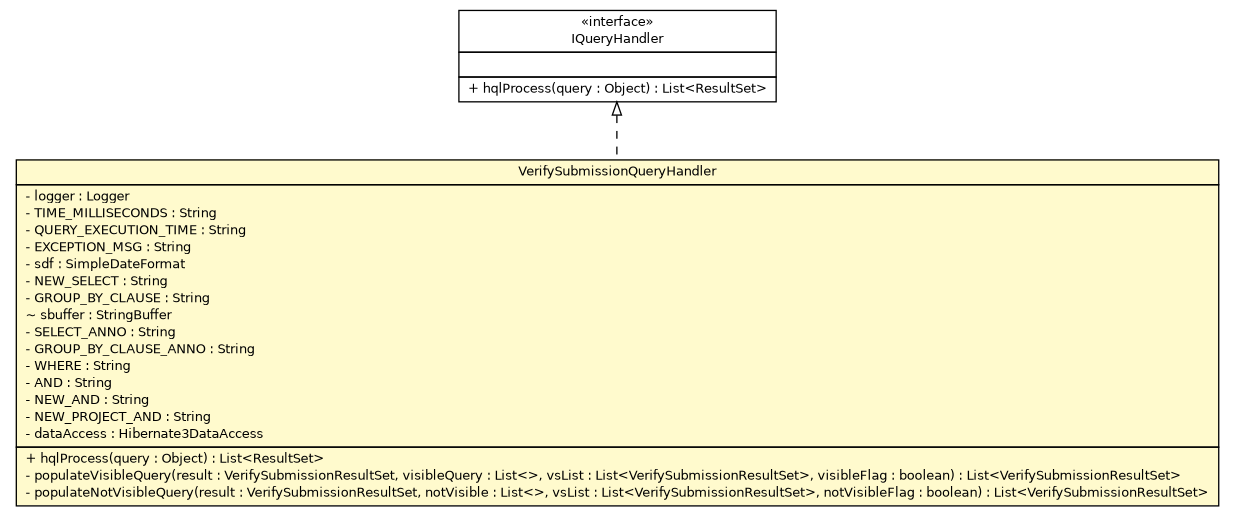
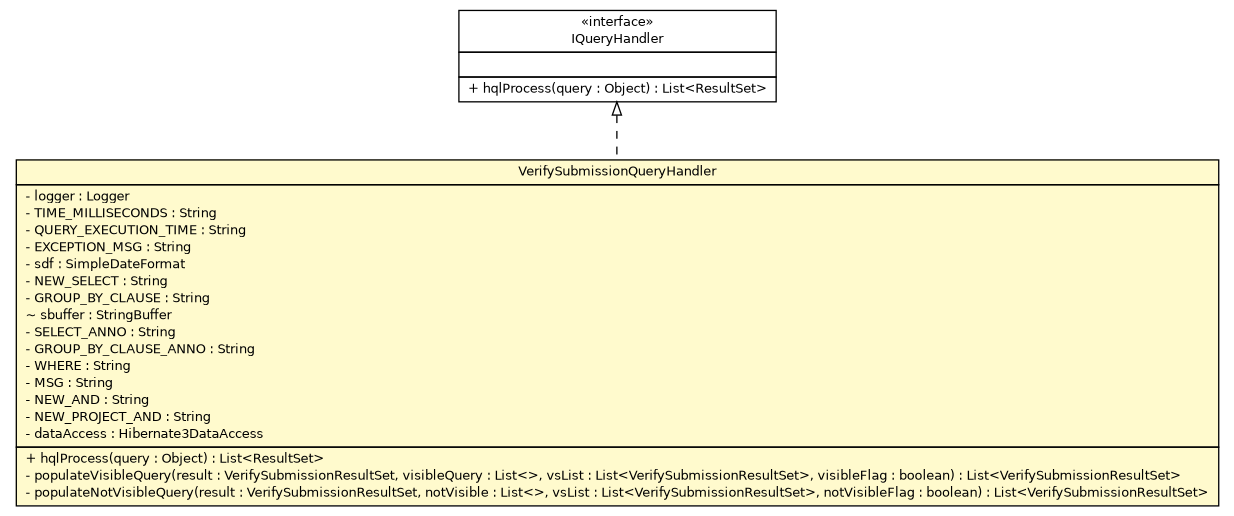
node "VerifySubmissionQueryHandler": text "- AND : String" -> "- MSG : String"
